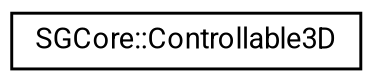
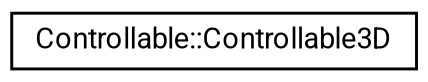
node "SGCore::Controllable3D": label "SGCore::Controllable3D" -> "Controllable::Controllable3D"
